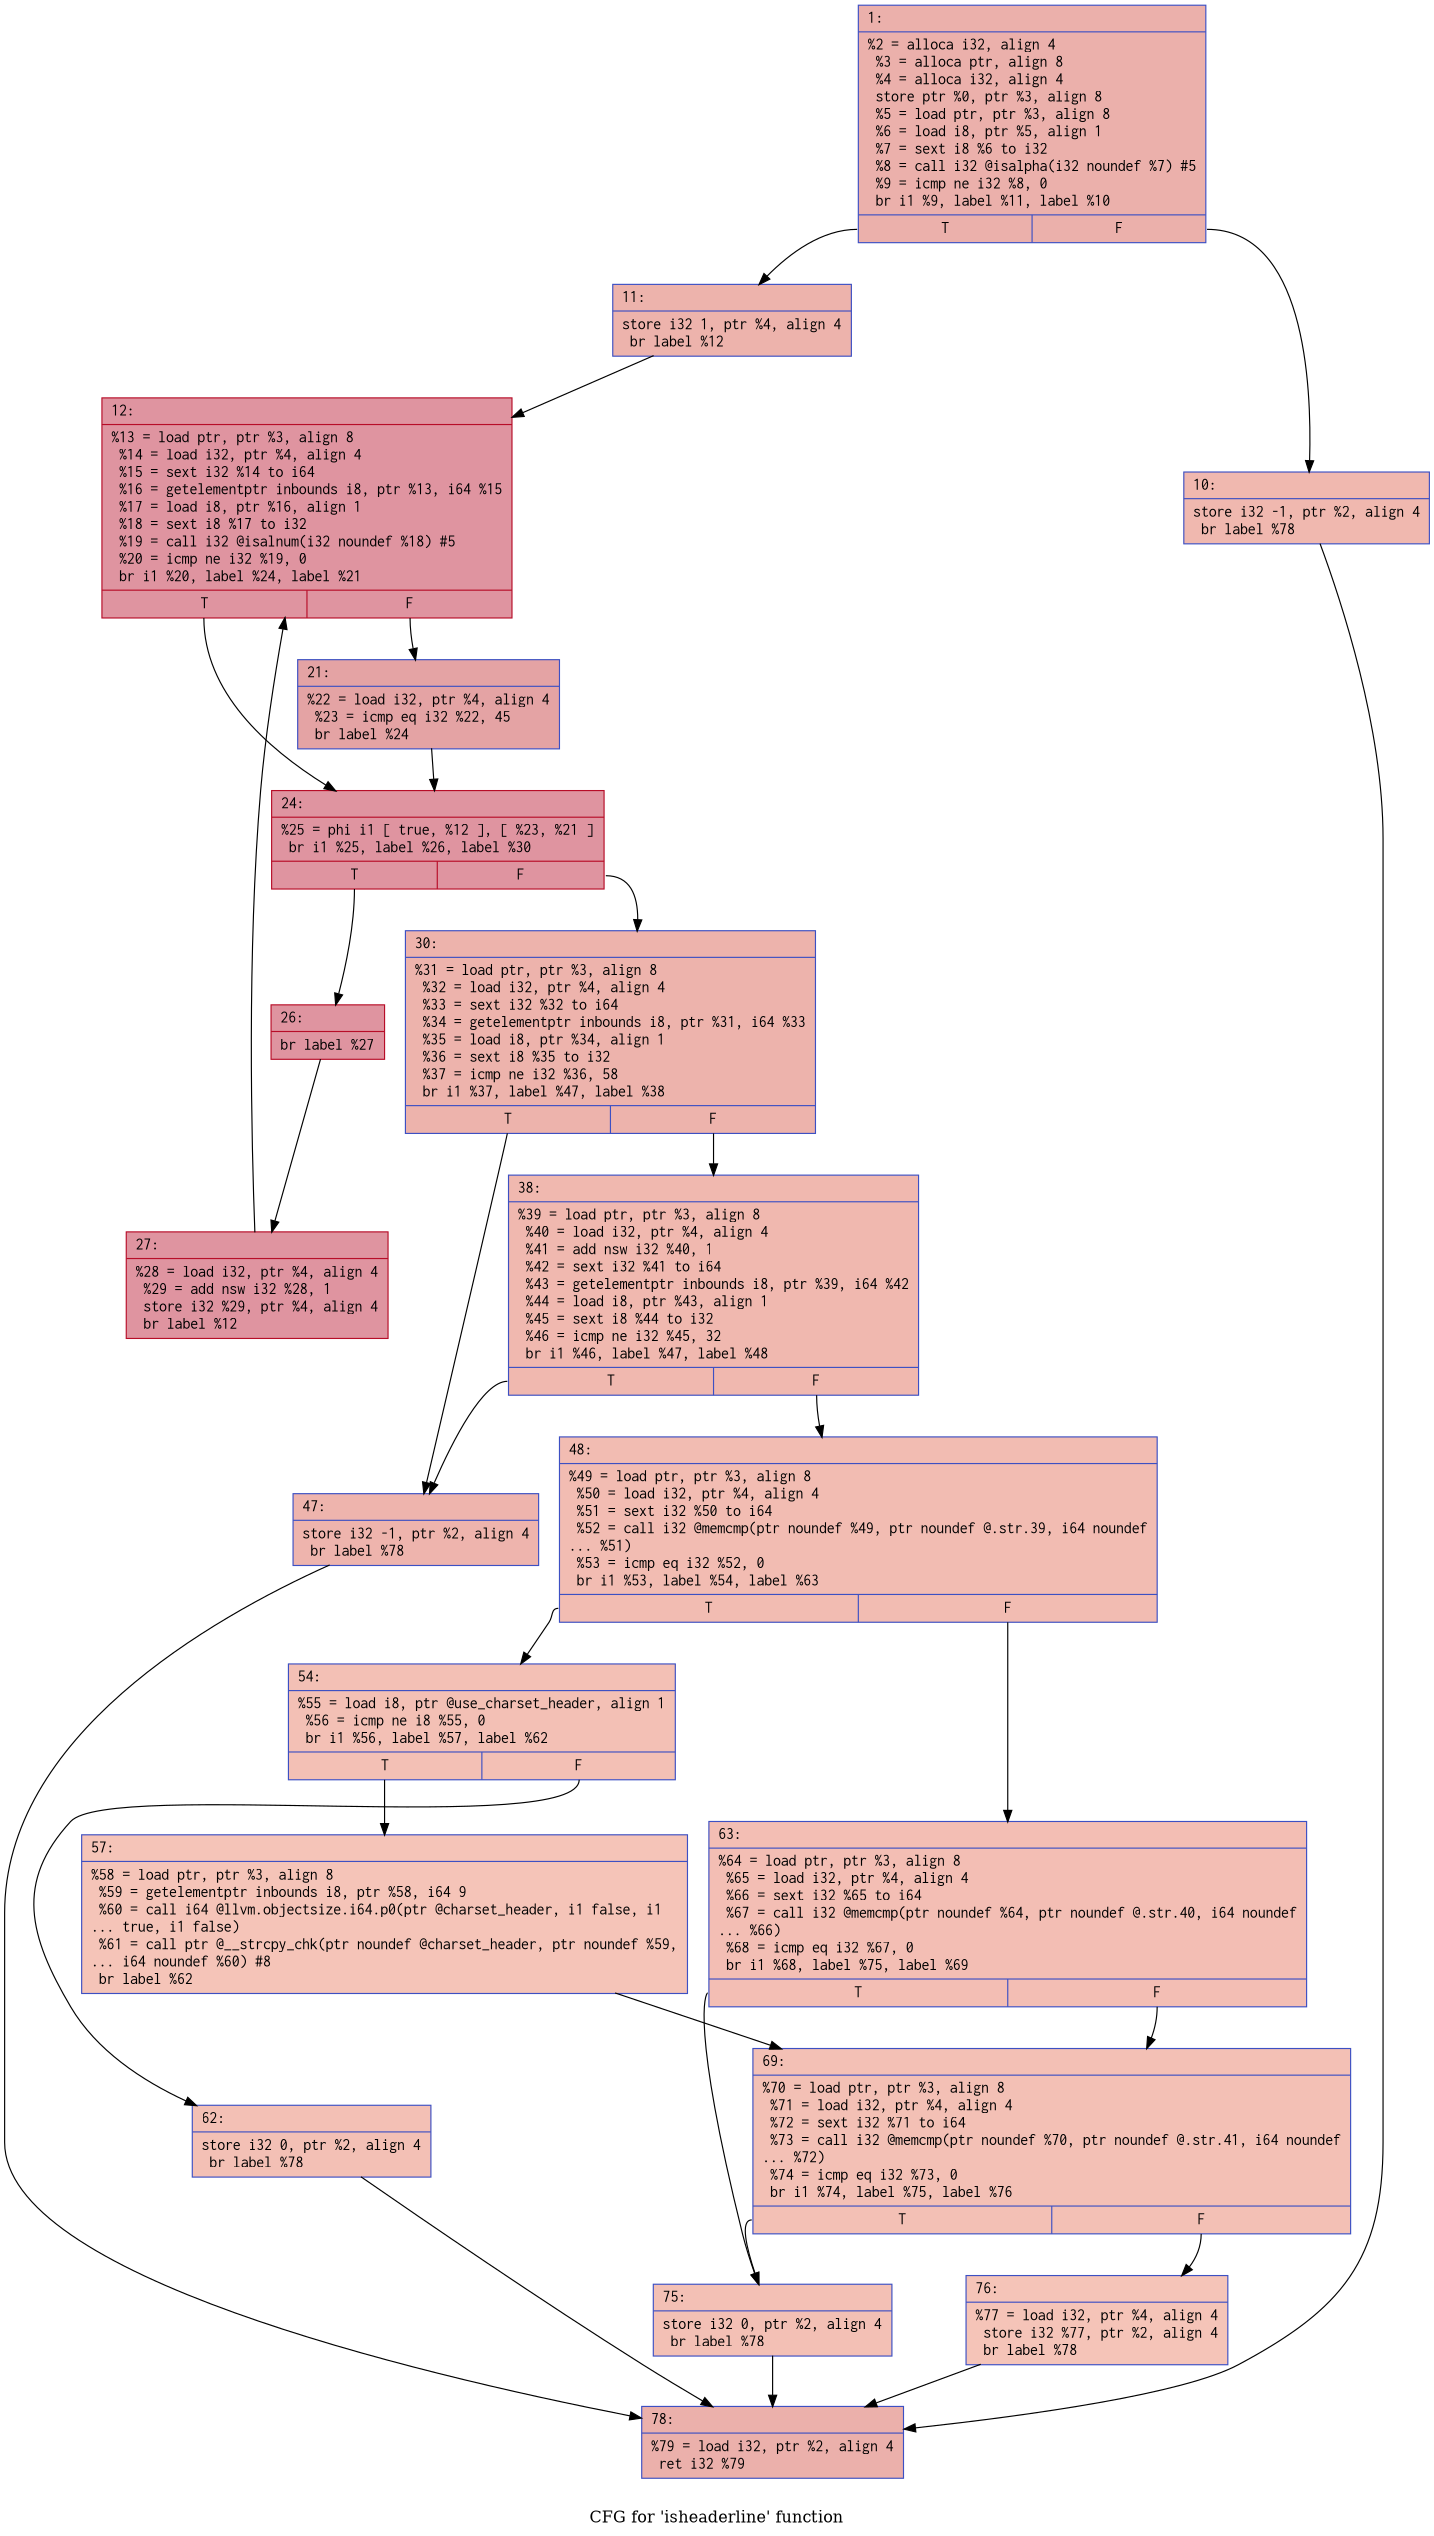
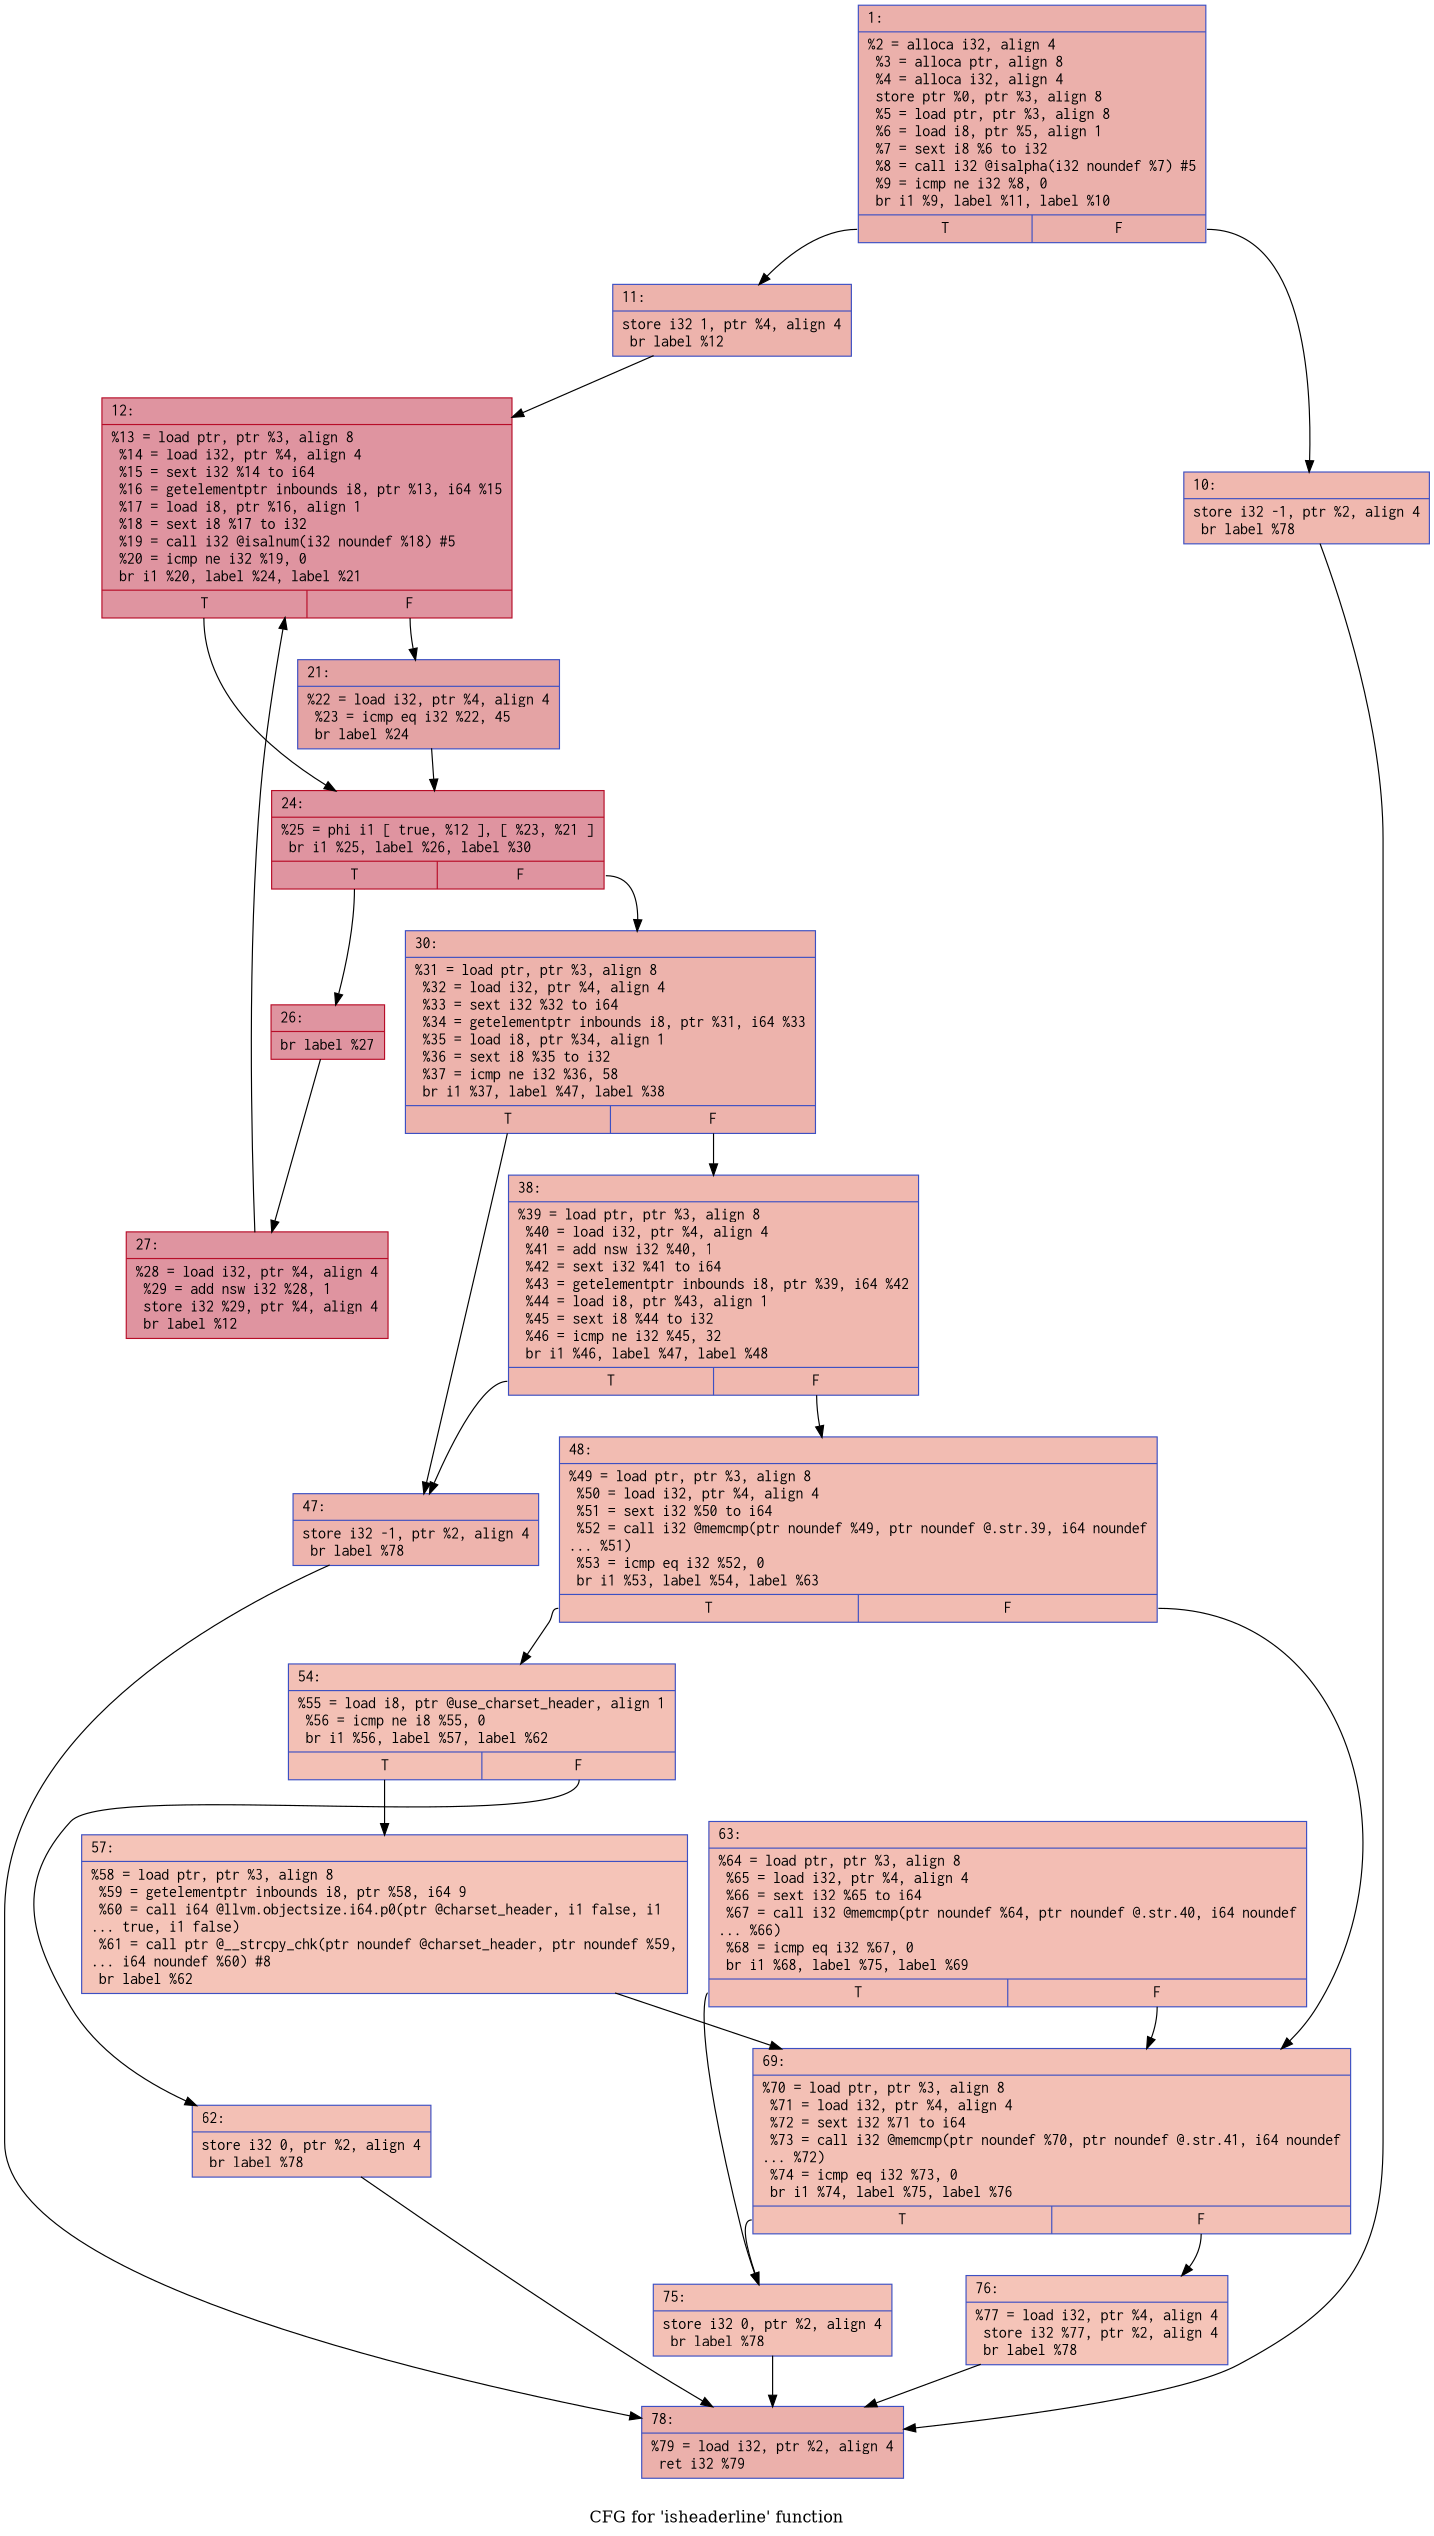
edge "48:" -> "63:": now "48:" -> "69:"
